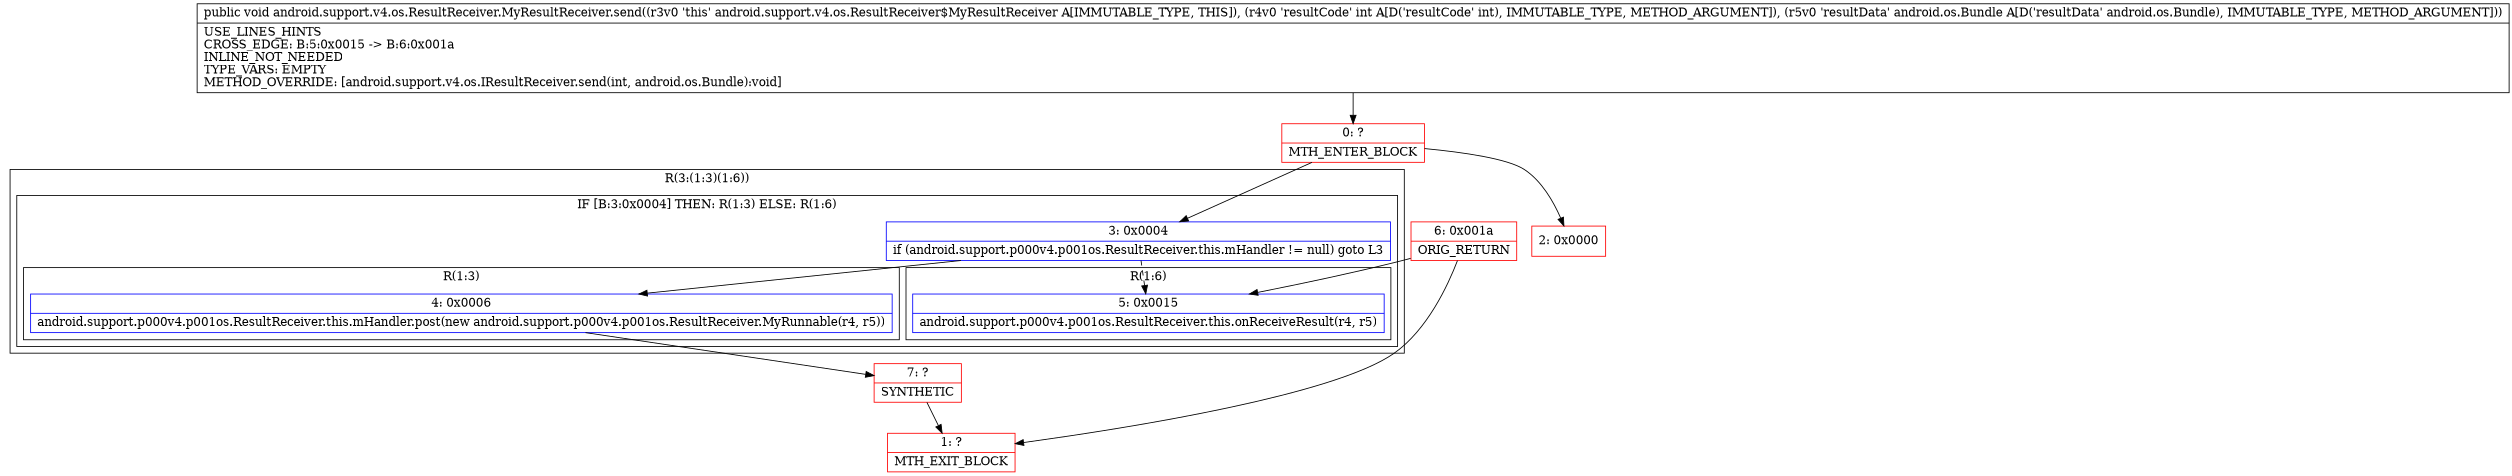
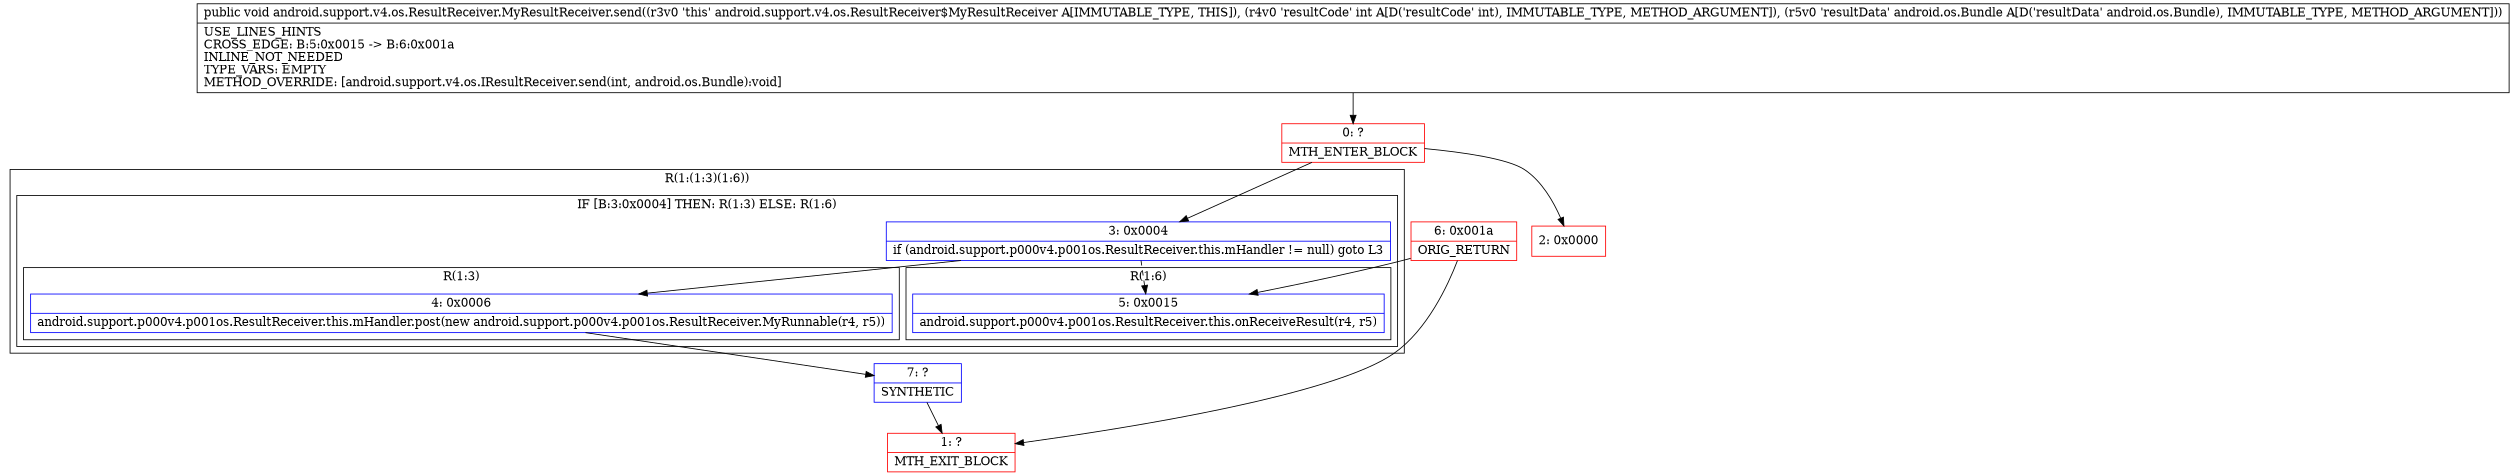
cluster "R(3:(1:3)(1:6))": label "R(3:(1:3)(1:6))" -> "R(1:(1:3)(1:6))"
node "7: ?": color red -> blue
